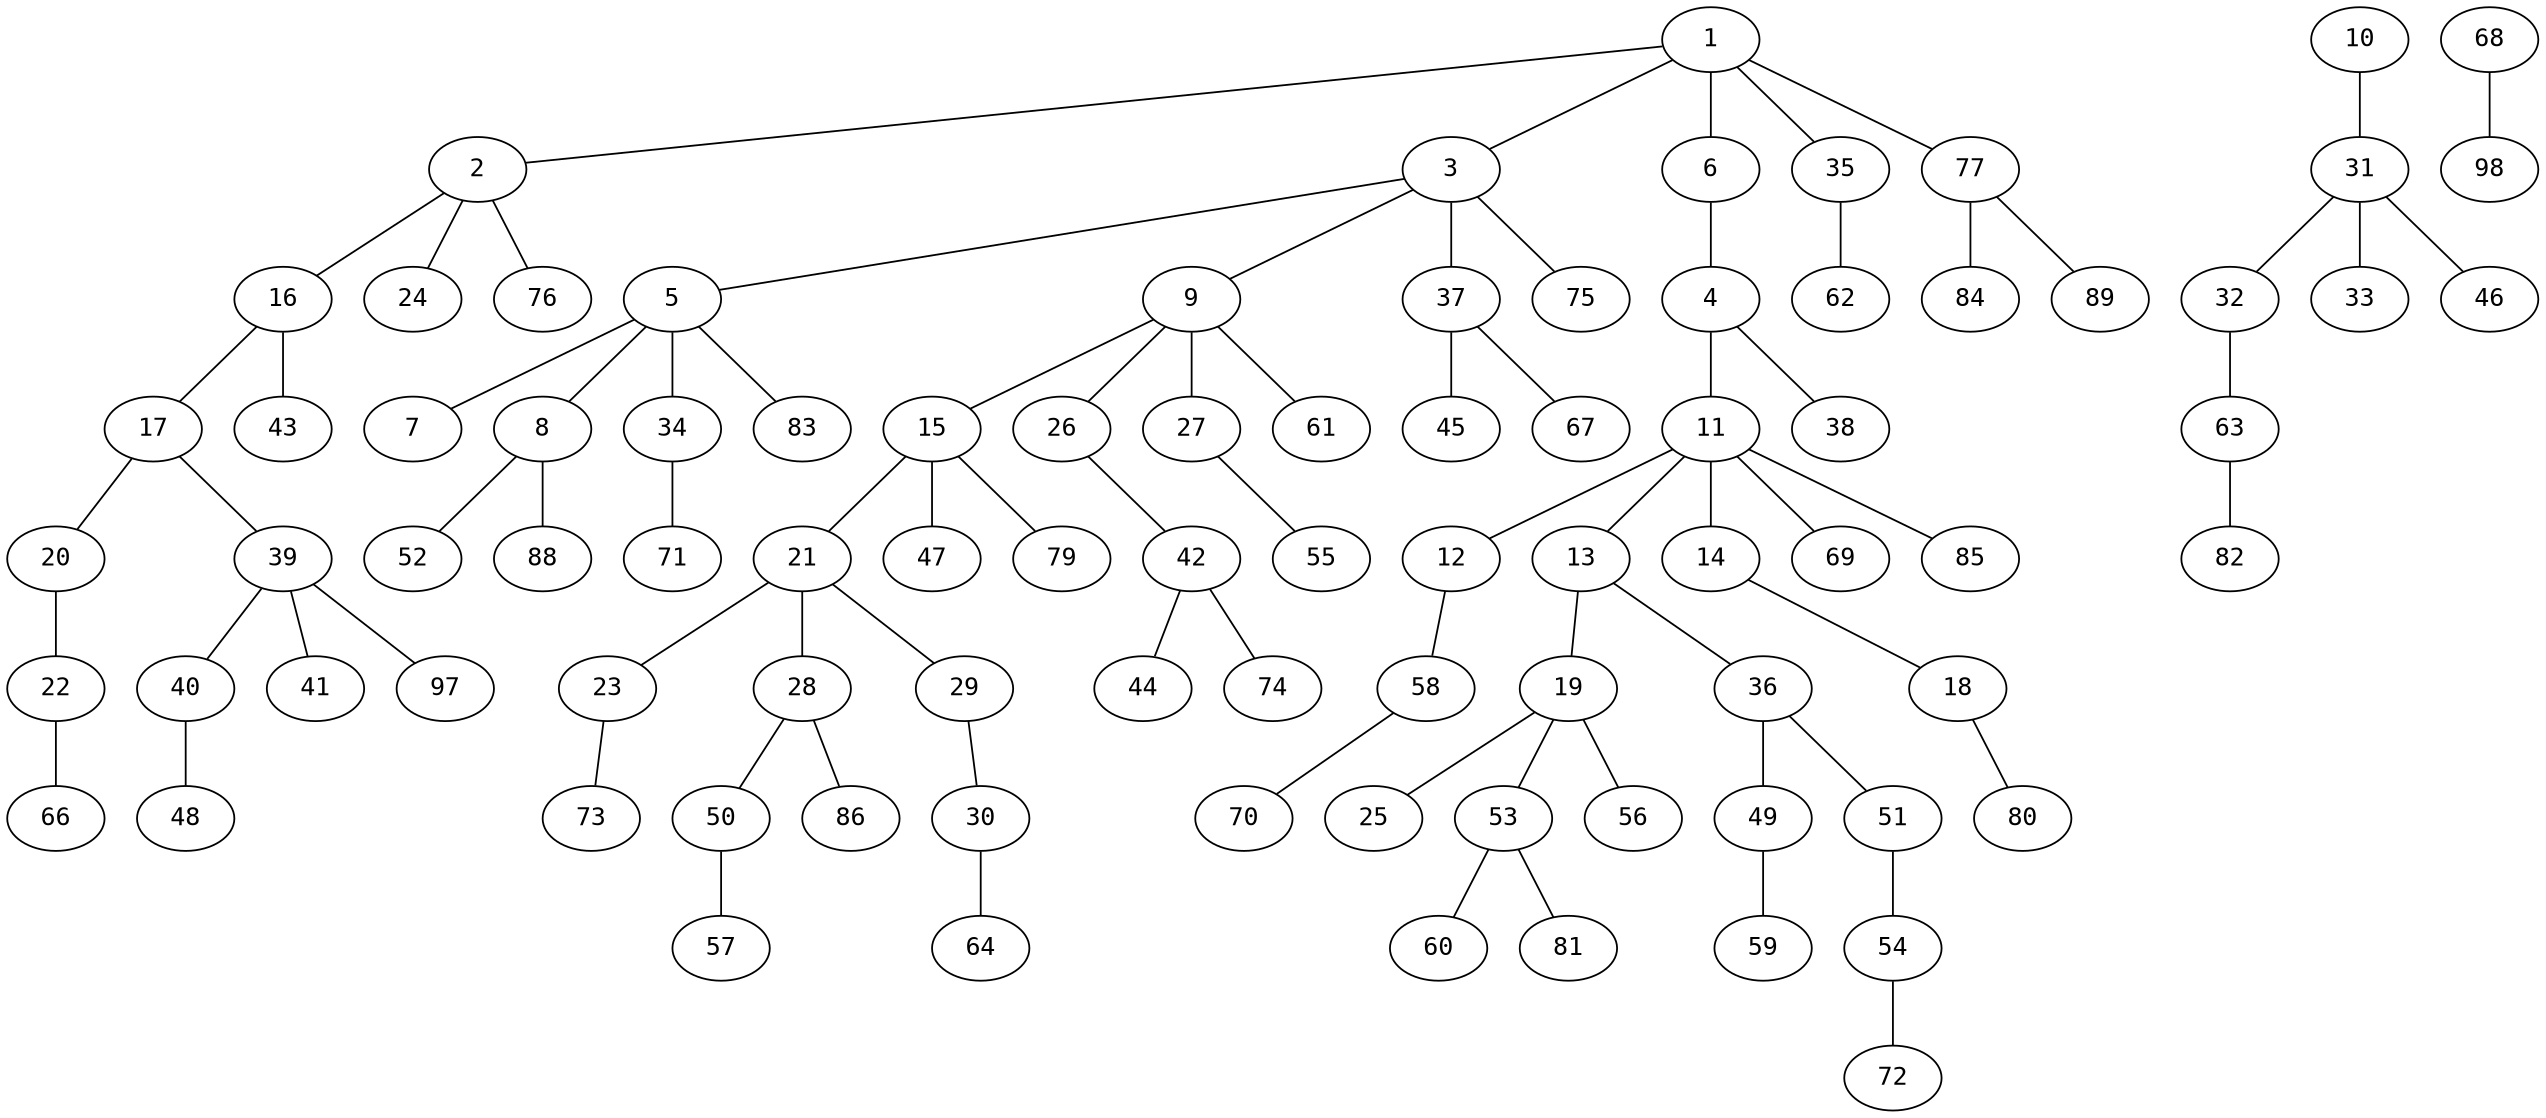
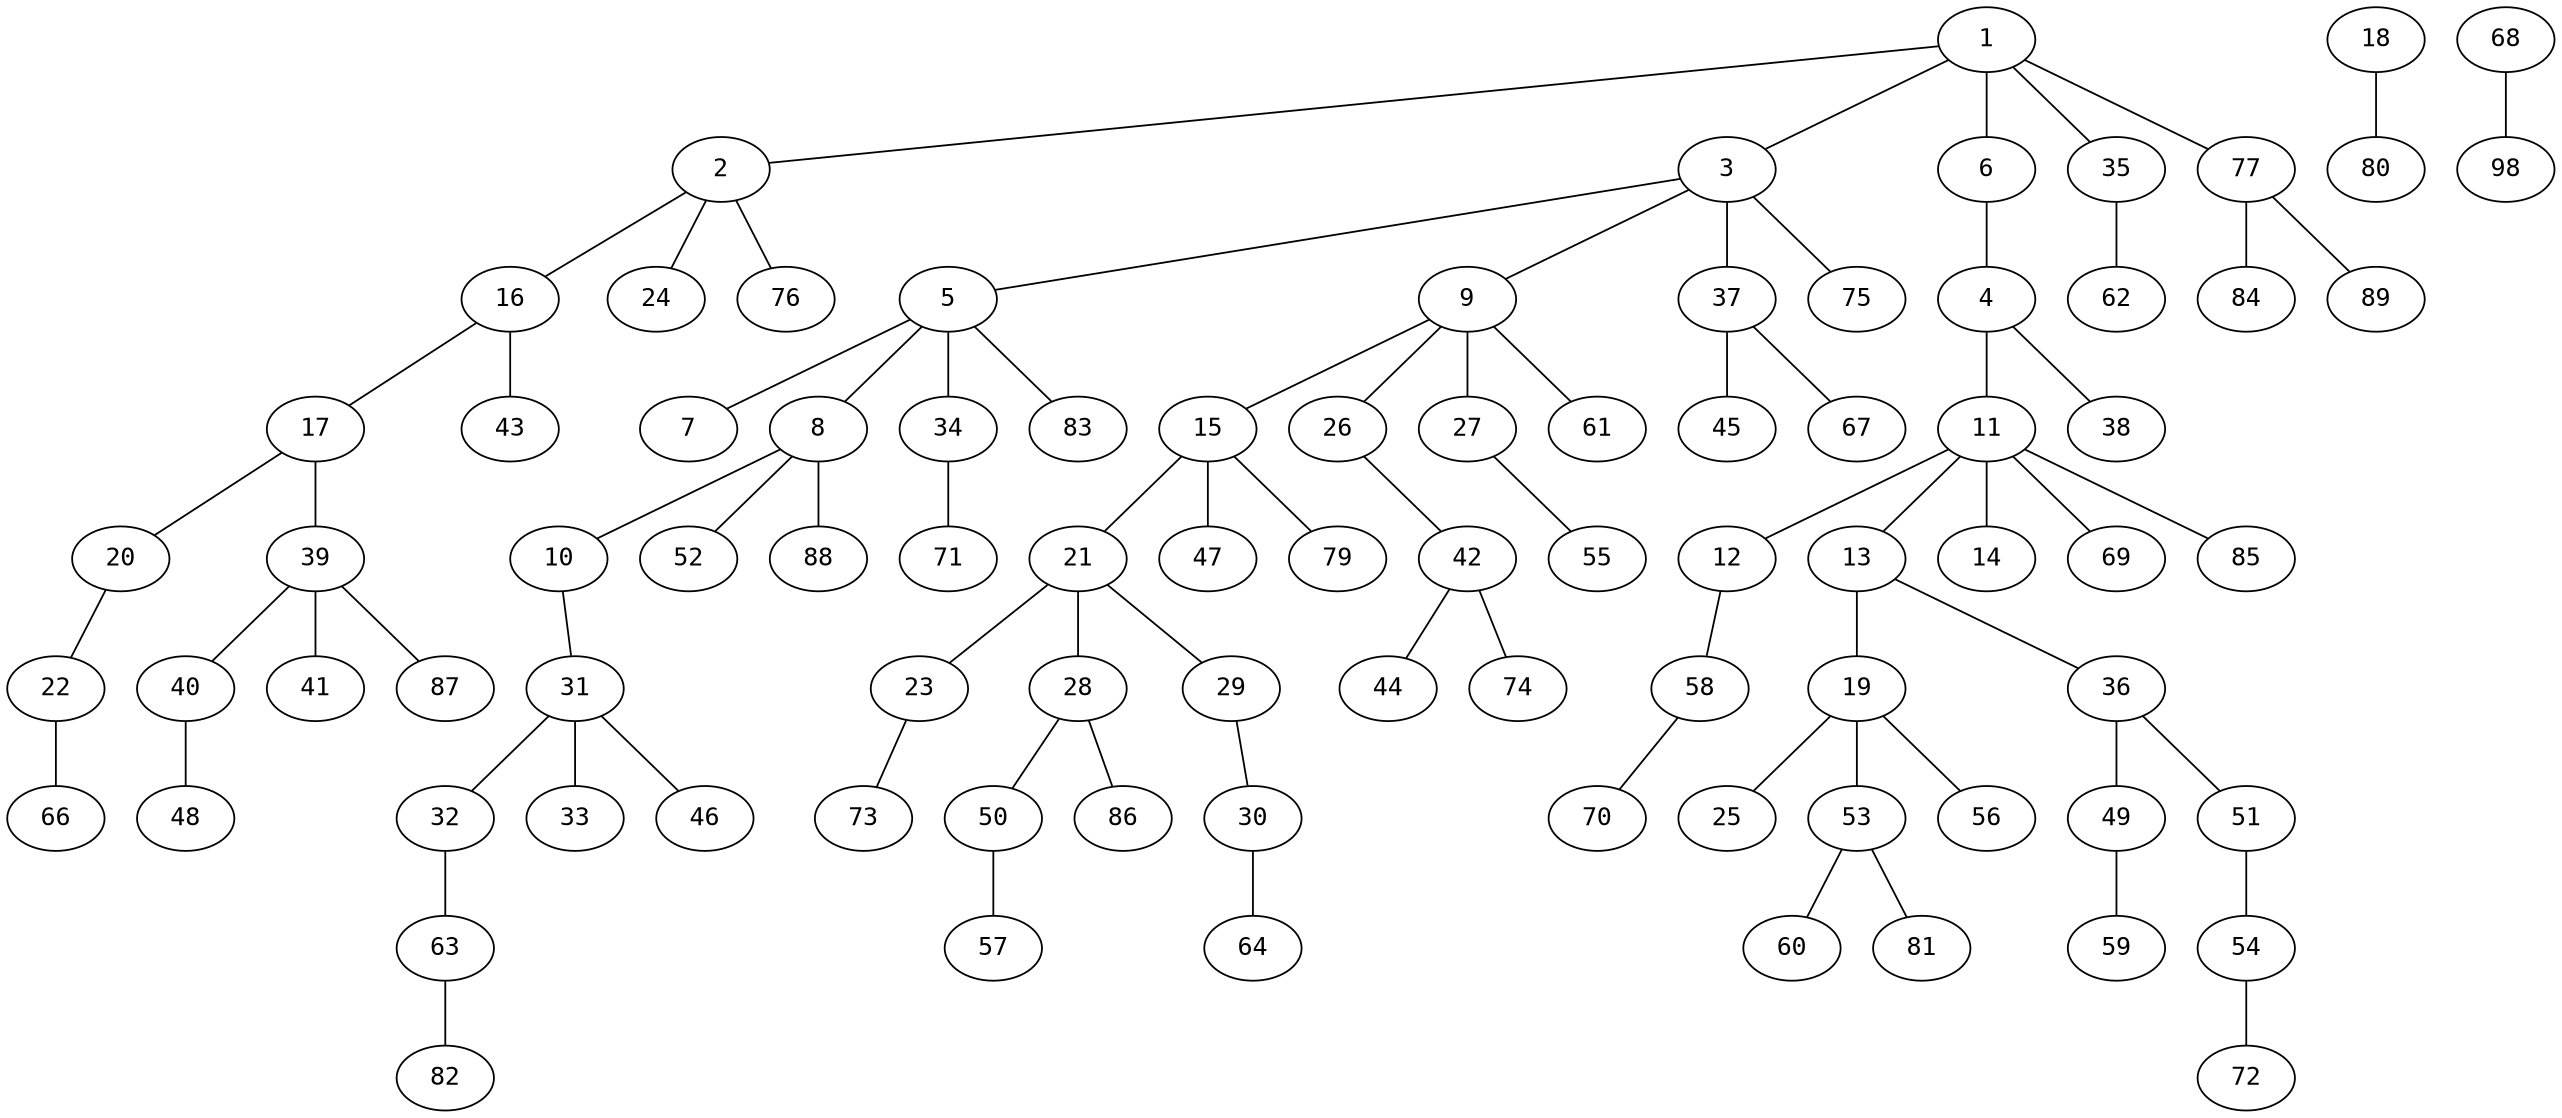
edge "8" -- "10": added
edge "14" -- "18": removed
node "97": label "97" -> "87"
